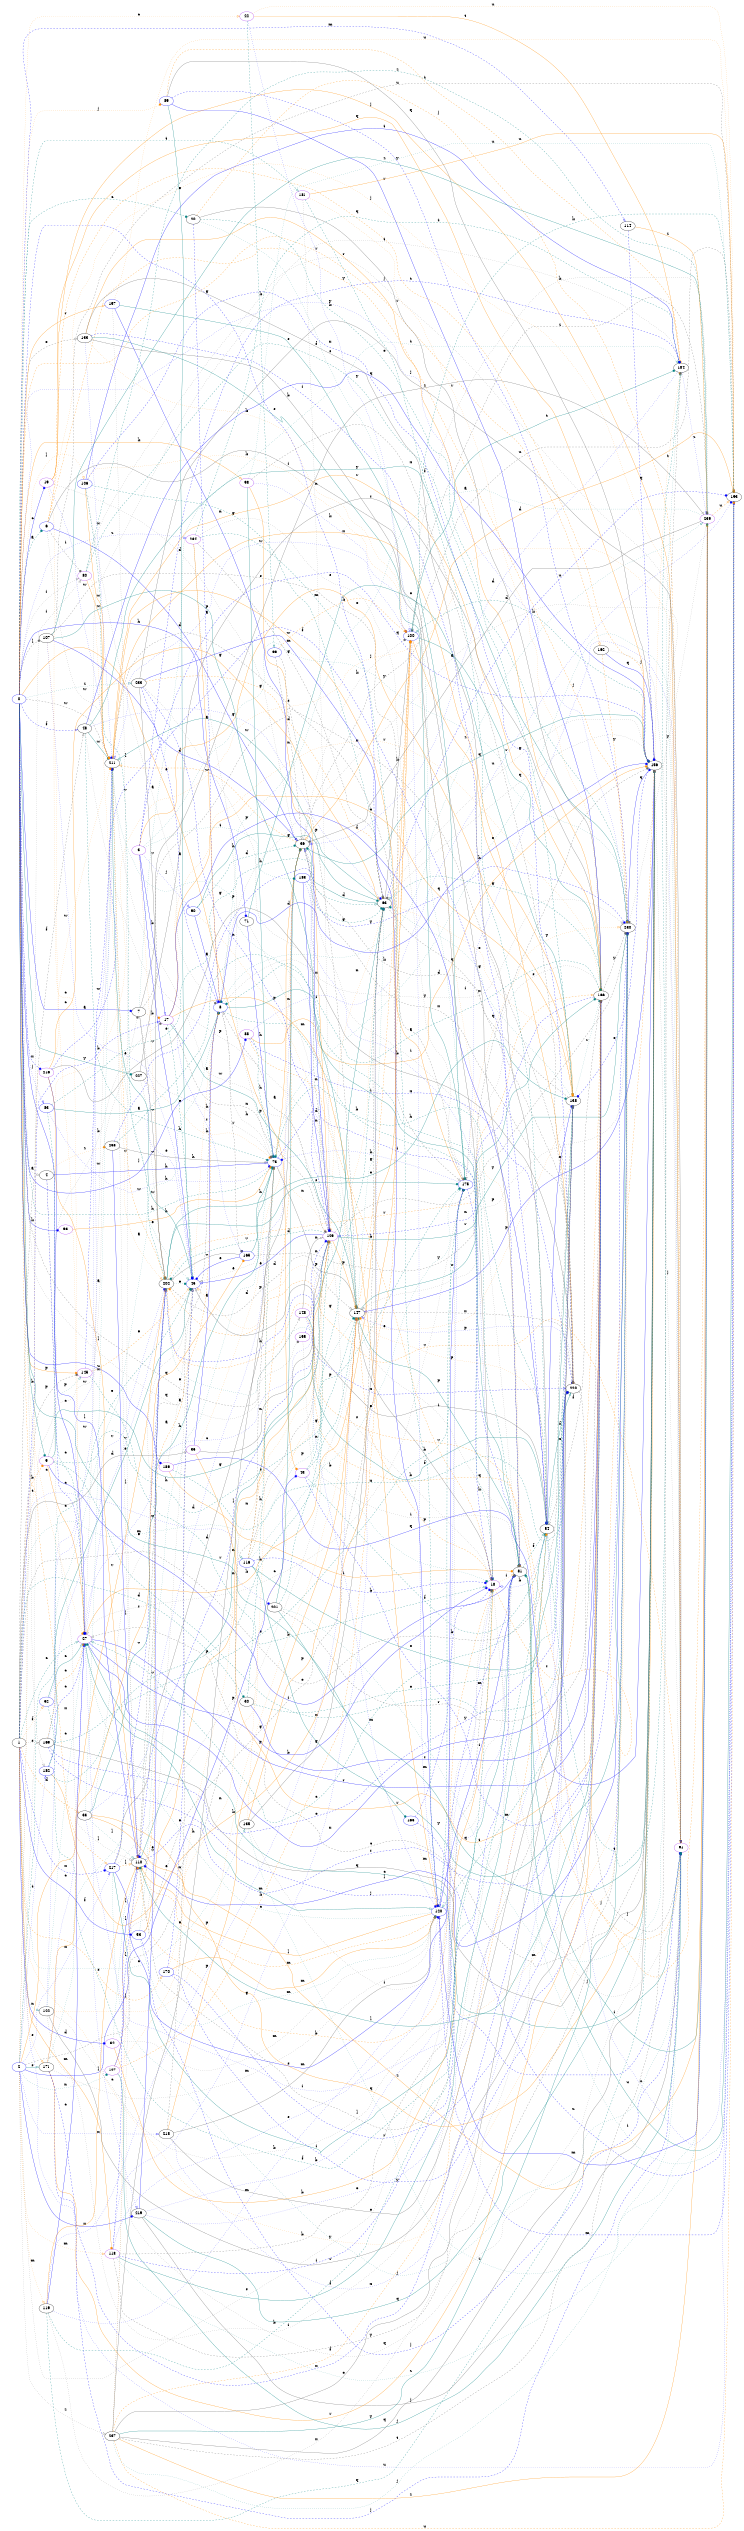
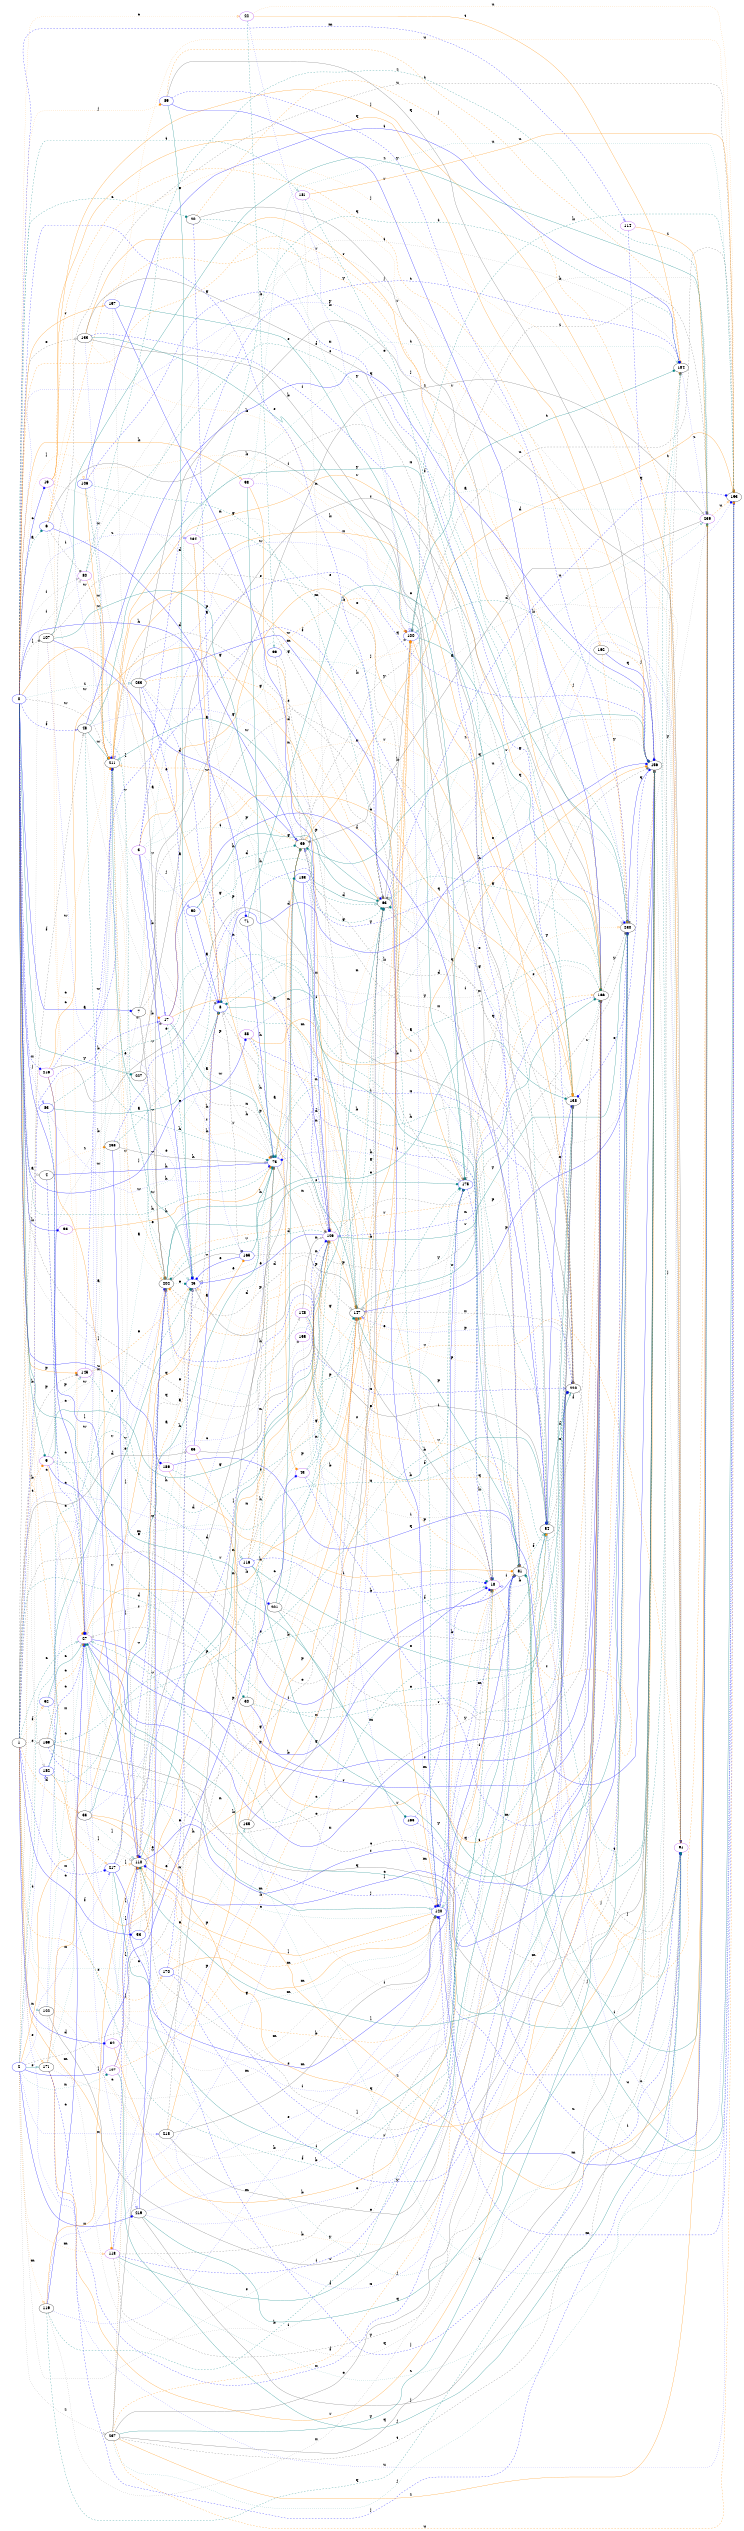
node "114": color black -> purple
edge "184" -> "36": removed, label "d"
edge "169" -> "138": color blue -> gray40
edge "110" -> "166": style dashed -> solid
